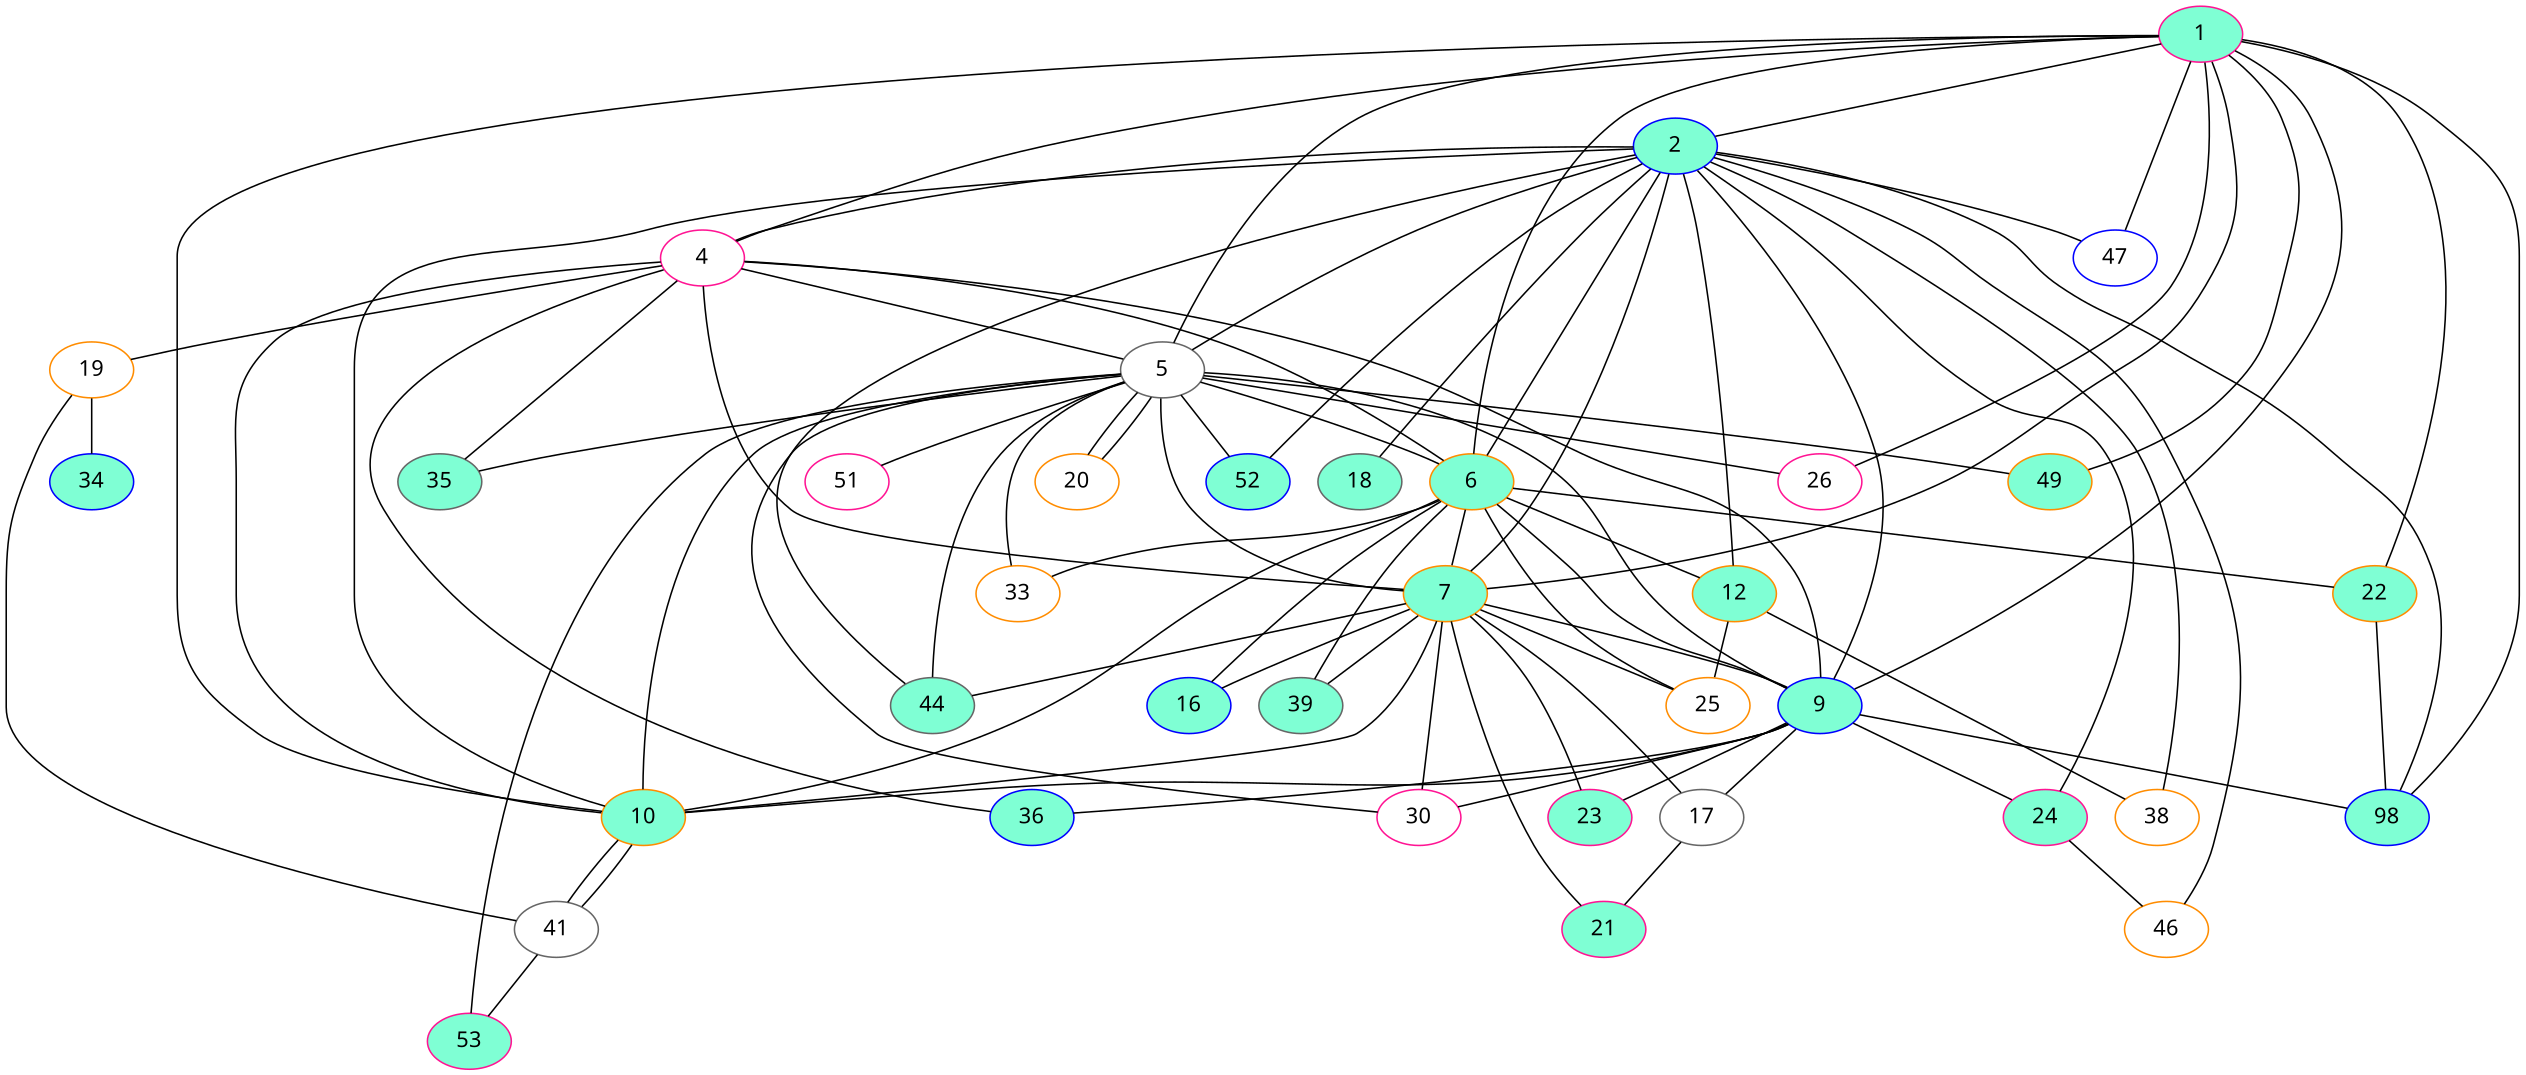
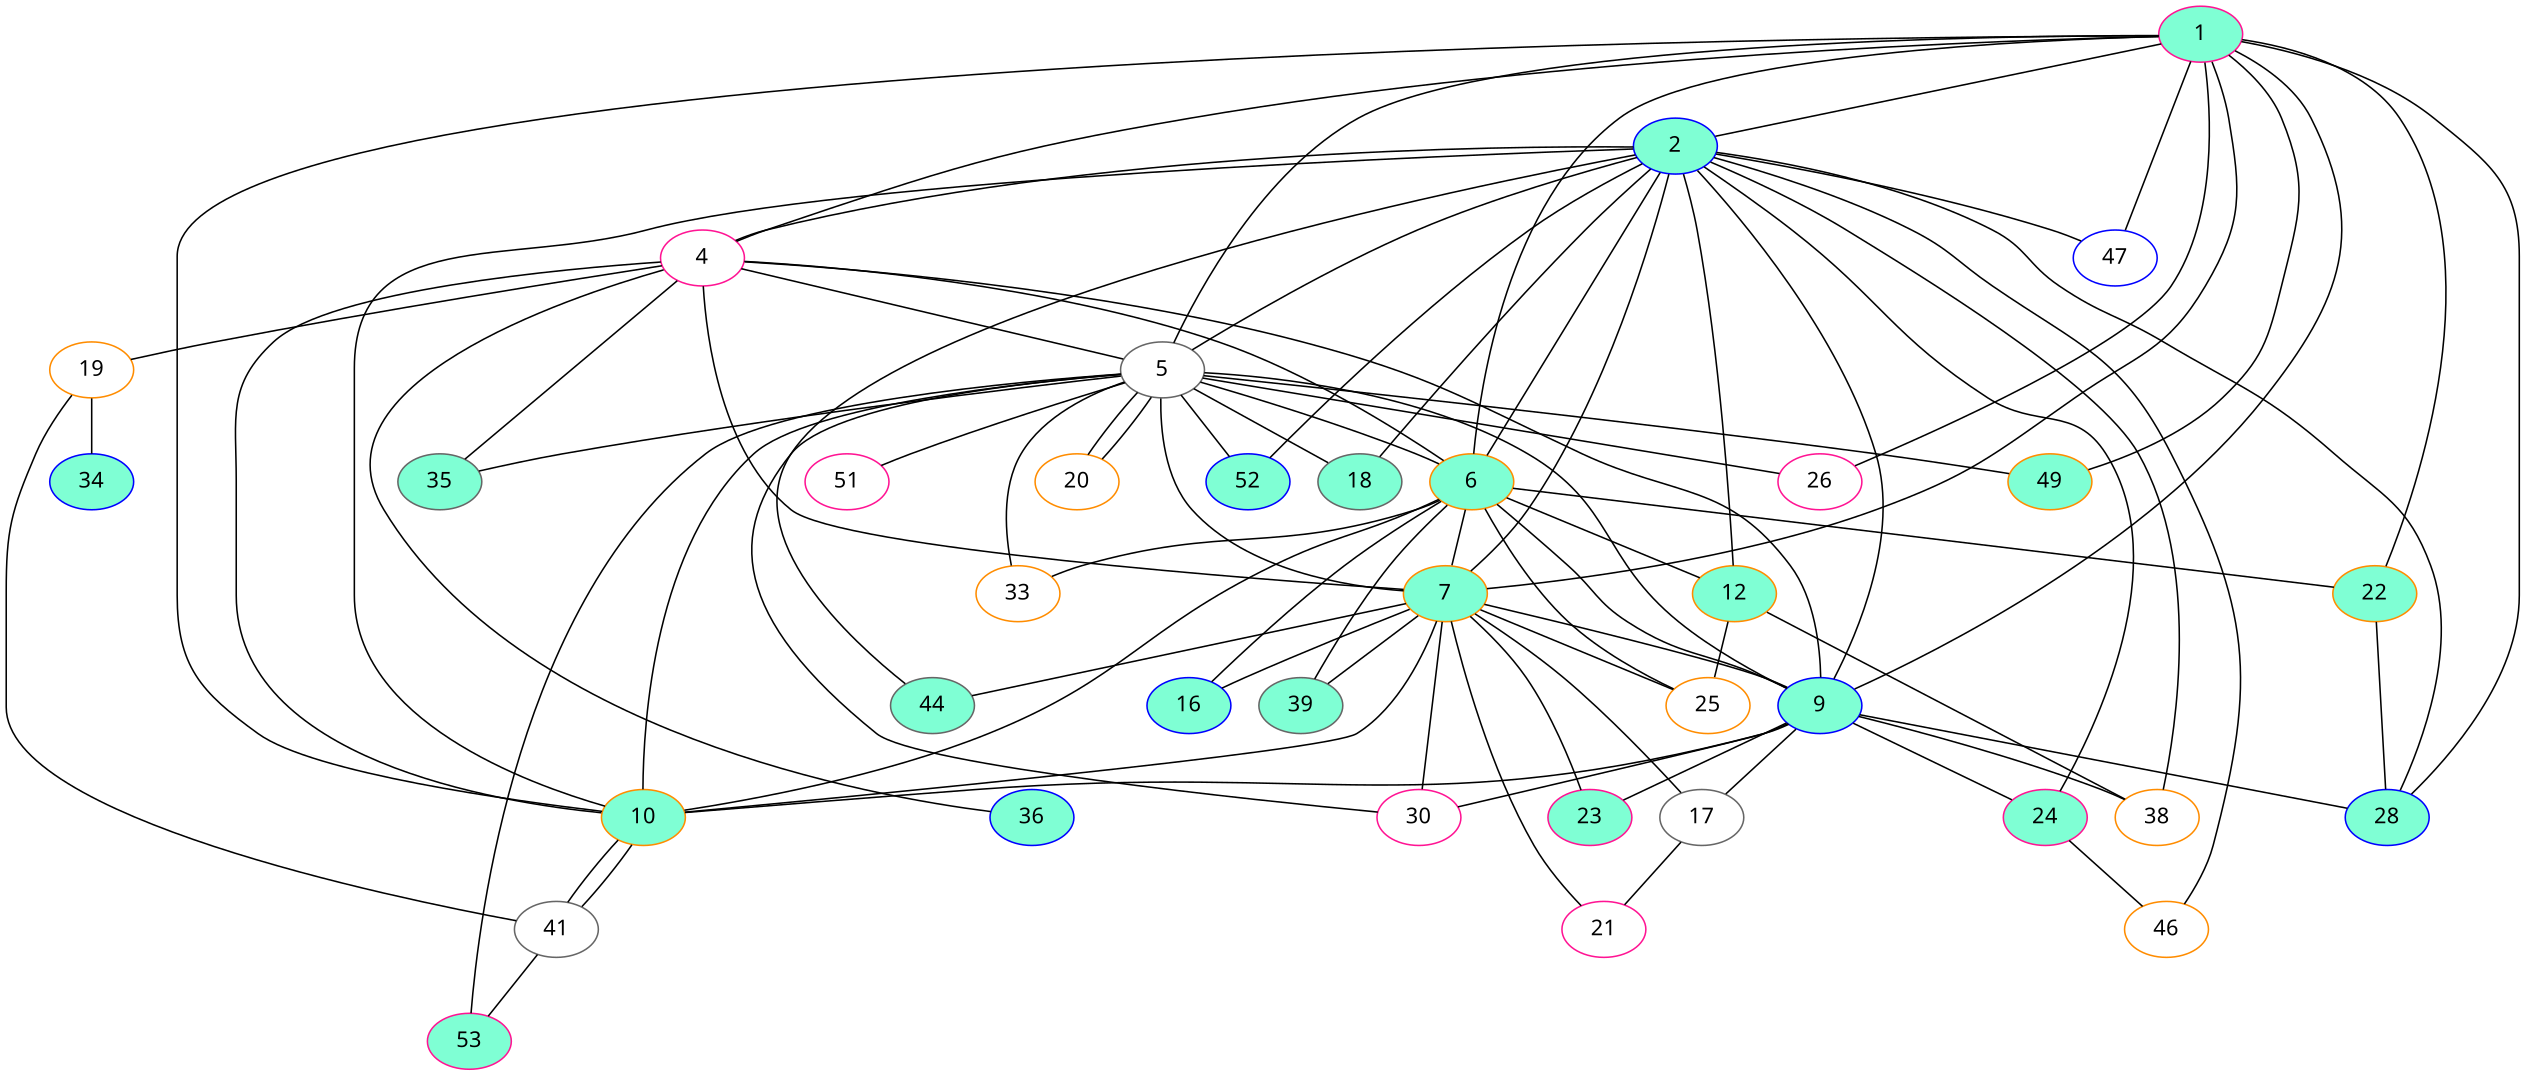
edge "5" -- "44": now "5" -- "18"
edge "9" -- "36": now "9" -- "38"
node "98": label "98" -> "28"
node "21": fillcolor aquamarine -> white
